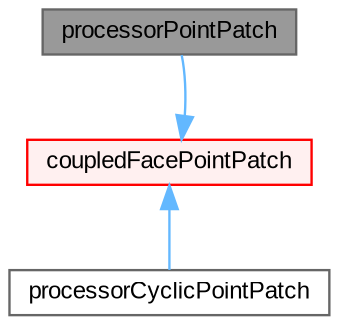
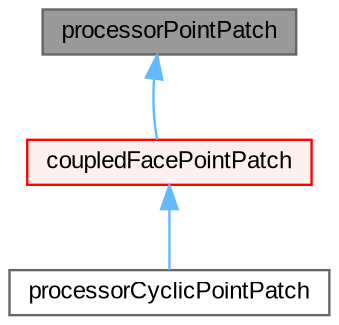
edge "processorPointPatch" -> "coupledFacePointPatch": reversed
